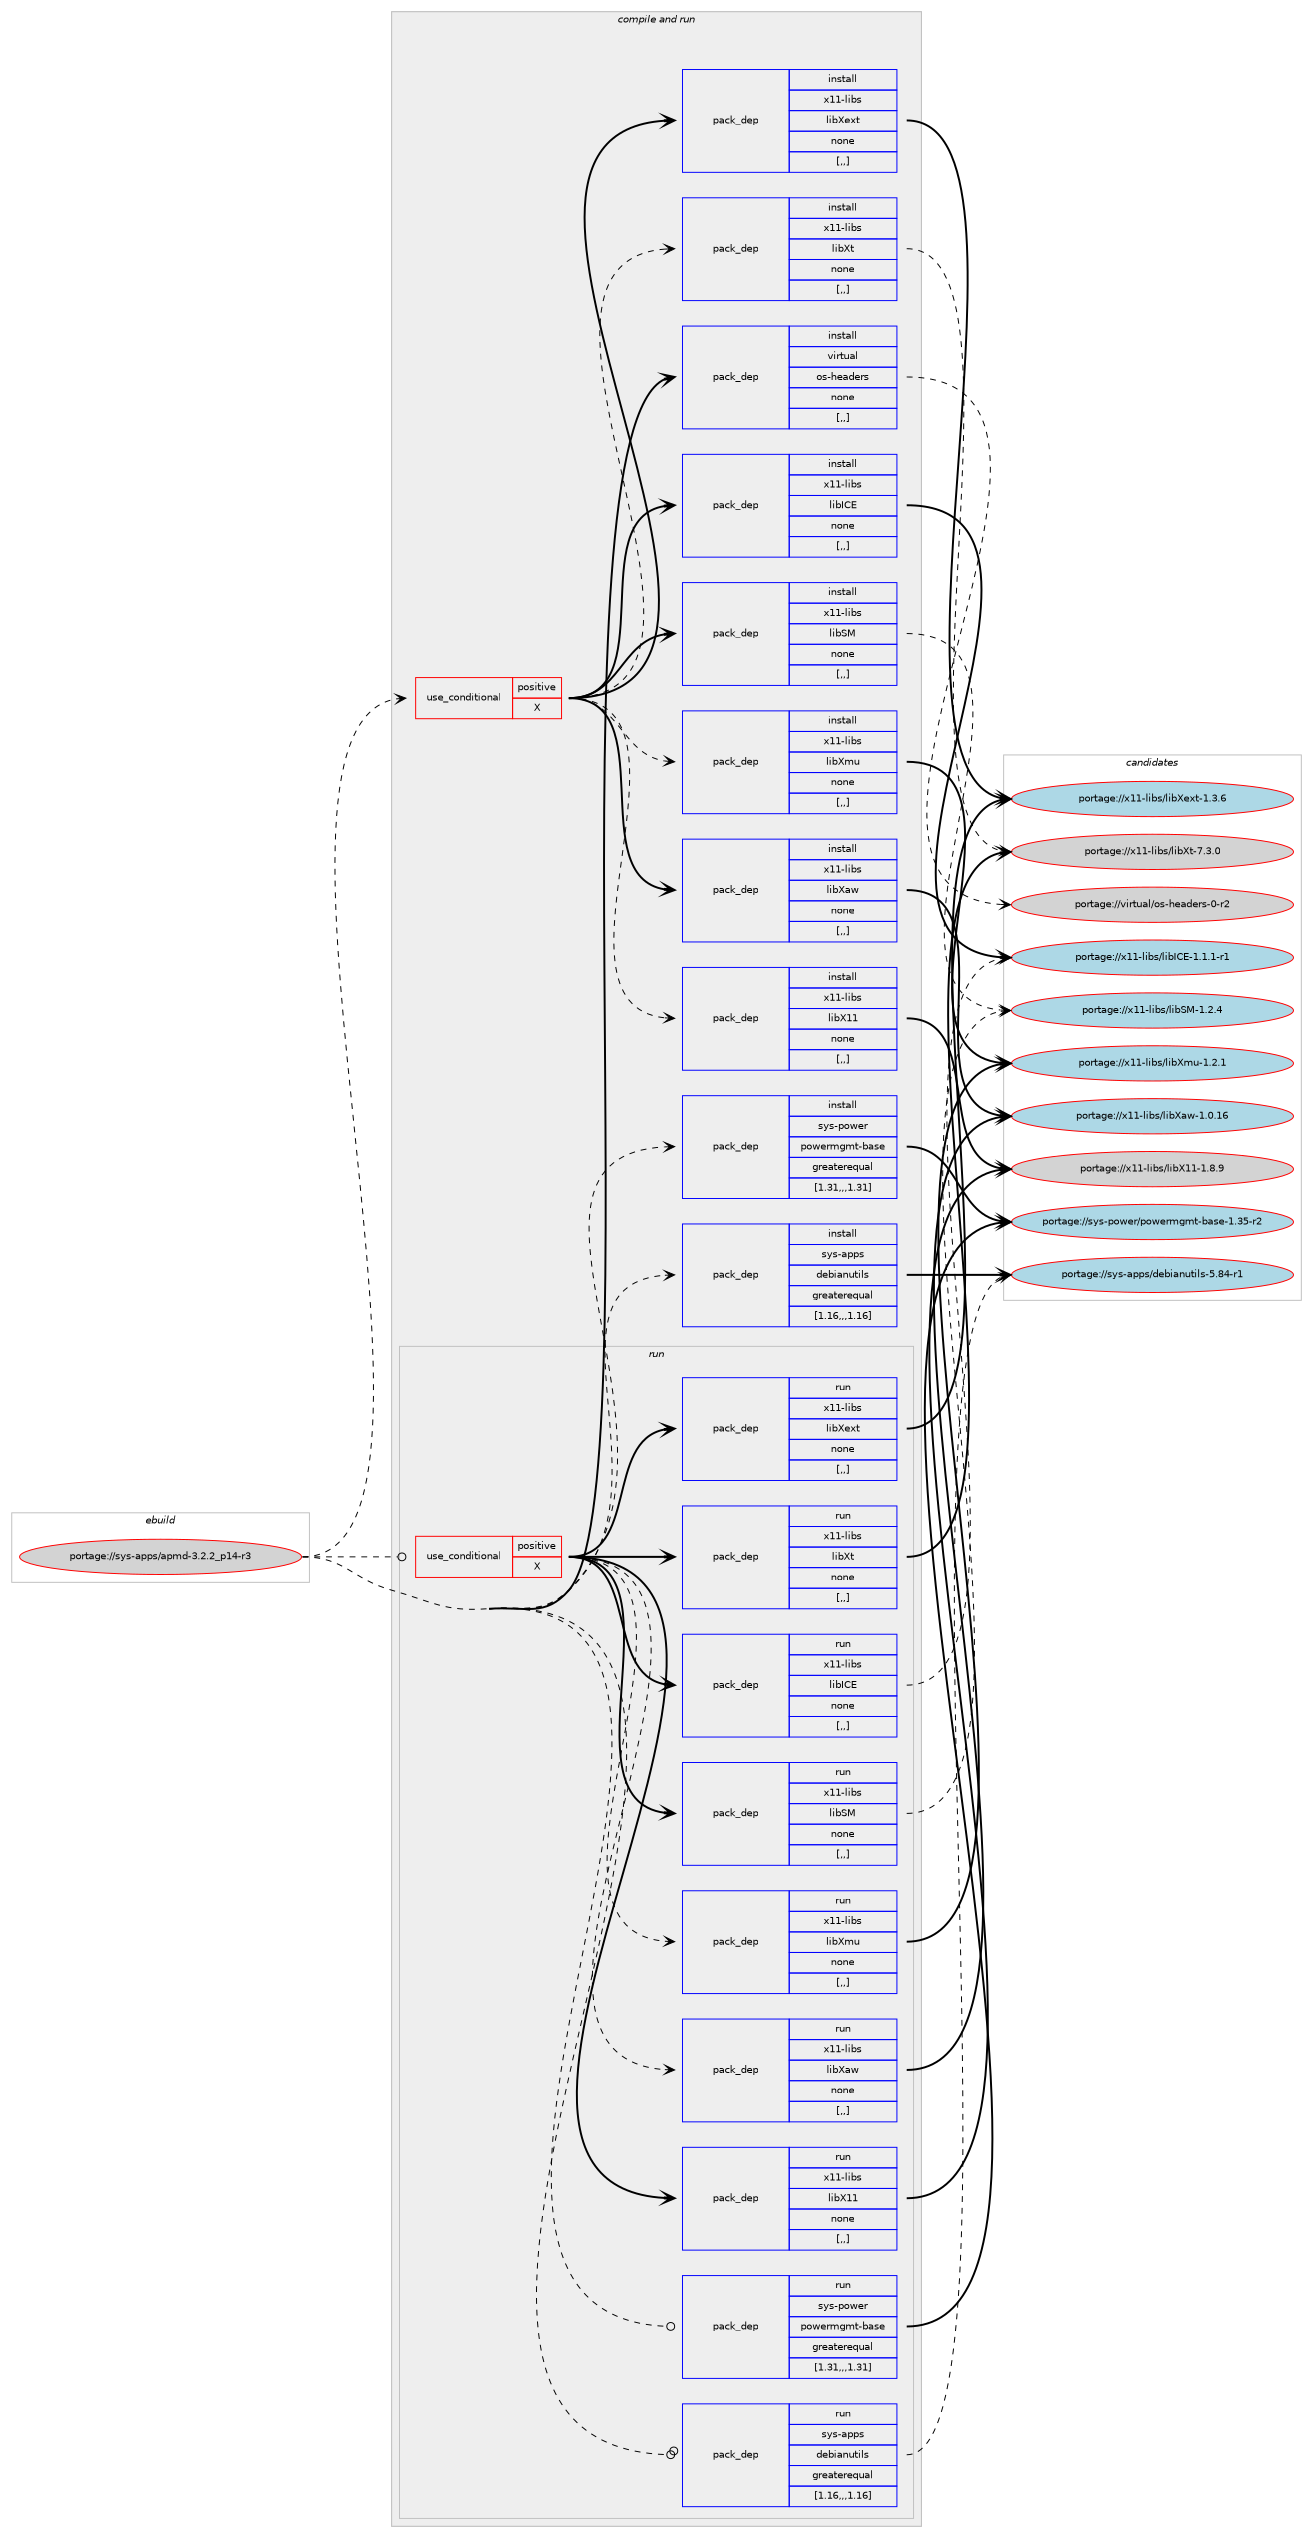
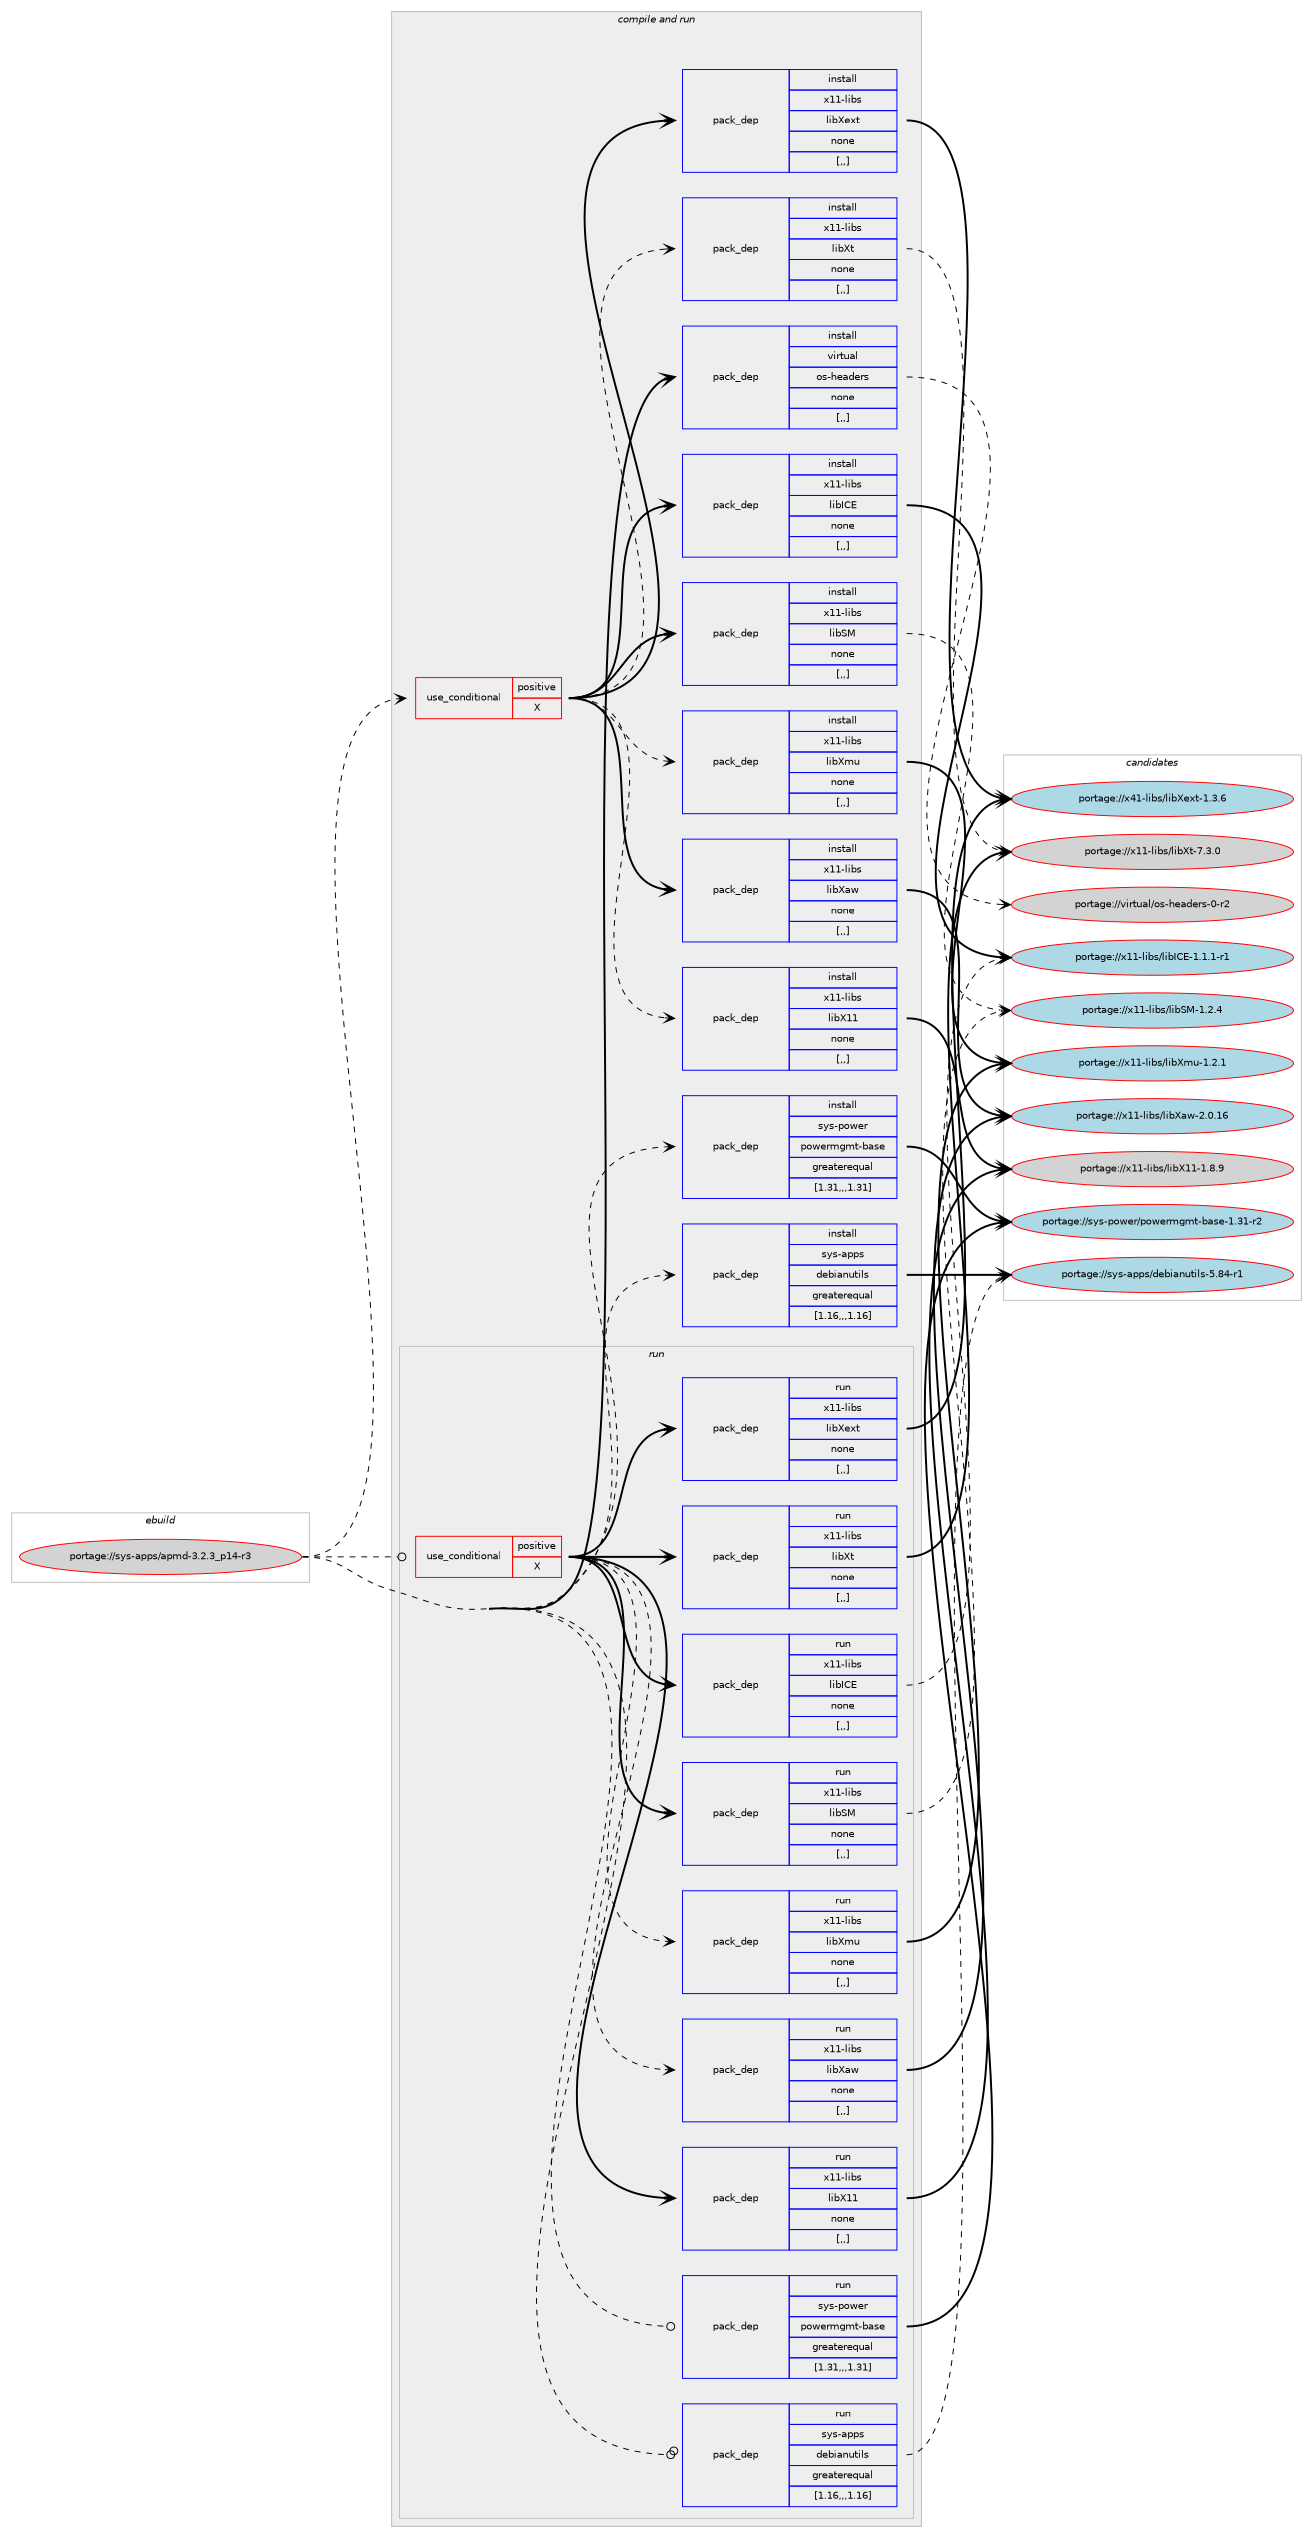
node "portage://x11-libs/libXext-1.3.6": label "portage://x11-libs/libXext-1.3.6" -> "portage://x41-libs/libXext-1.3.6"
node "portage://x11-libs/libXaw-1.0.16": label "portage://x11-libs/libXaw-1.0.16" -> "portage://x11-libs/libXaw-2.0.16"
node "portage://sys-power/powermgmt-base-1.35-r2": label "portage://sys-power/powermgmt-base-1.35-r2" -> "portage://sys-power/powermgmt-base-1.31-r2"
node "portage://sys-apps/apmd-3.2.2_p14-r3": label "portage://sys-apps/apmd-3.2.2_p14-r3" -> "portage://sys-apps/apmd-3.2.3_p14-r3"
